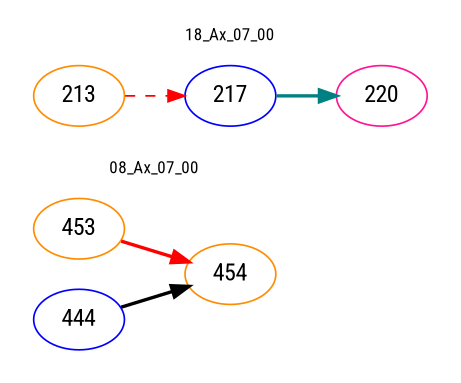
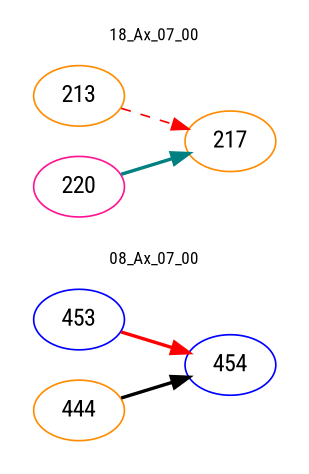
node "217": color blue -> darkorange
edge "217" -> "220": reversed
node "453": color darkorange -> blue
node "454": color darkorange -> blue
node "444": color blue -> darkorange
